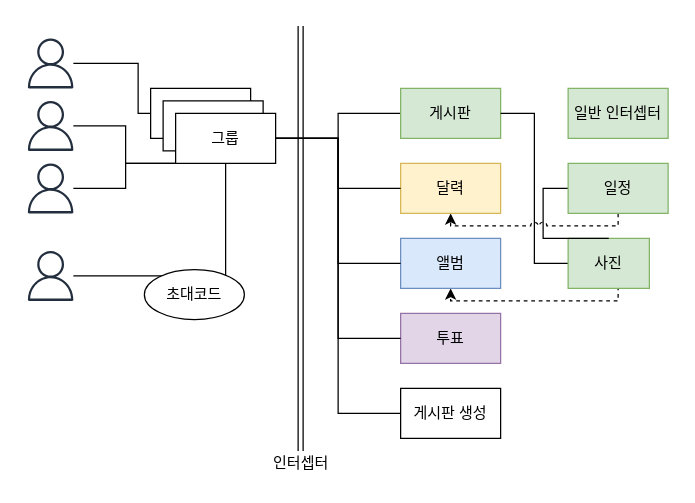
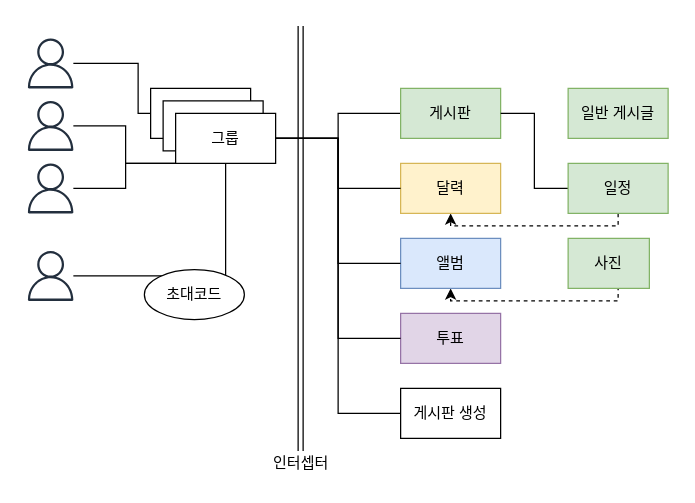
node "일반 인터셉터": label "일반 인터셉터" -> "일반 게시글"
edge "일정" -- "사진": now "일정" -- "게시판"
edge "게시판" -- "사진": removed
